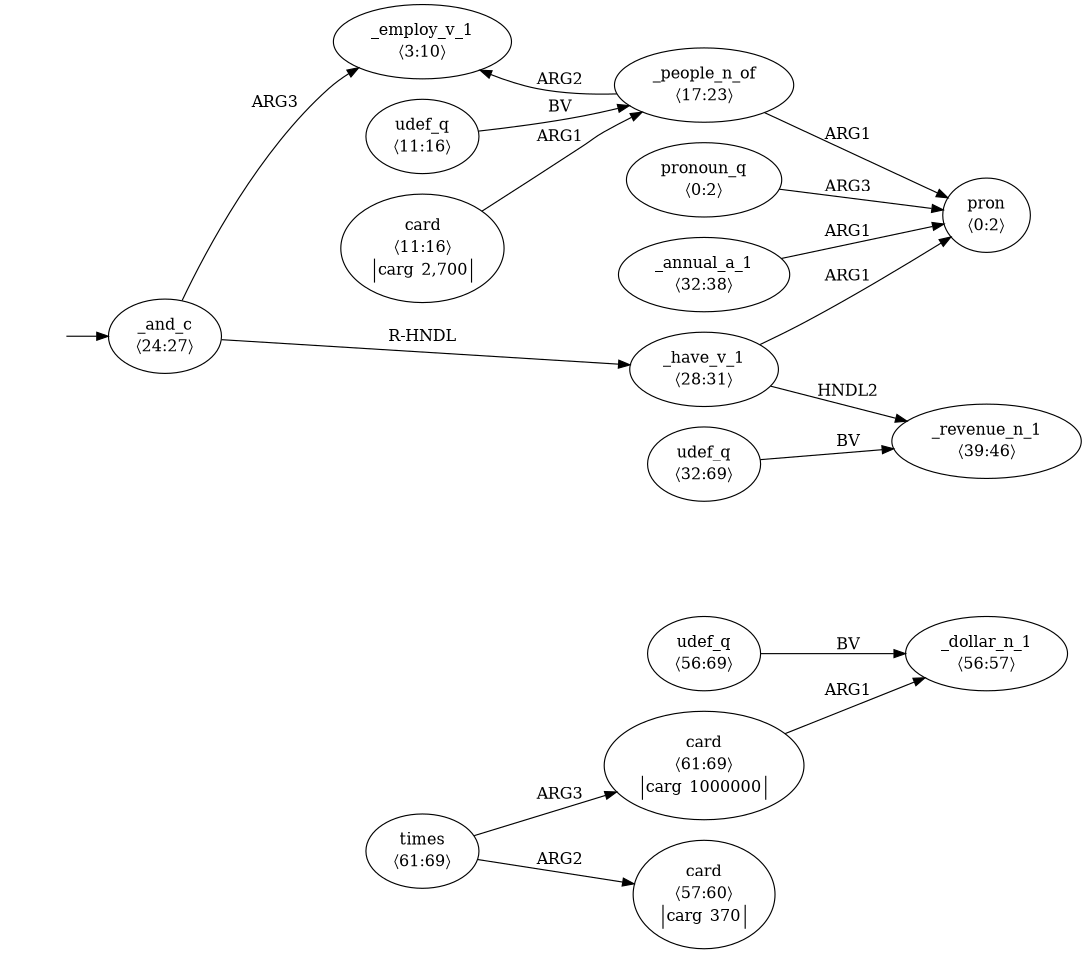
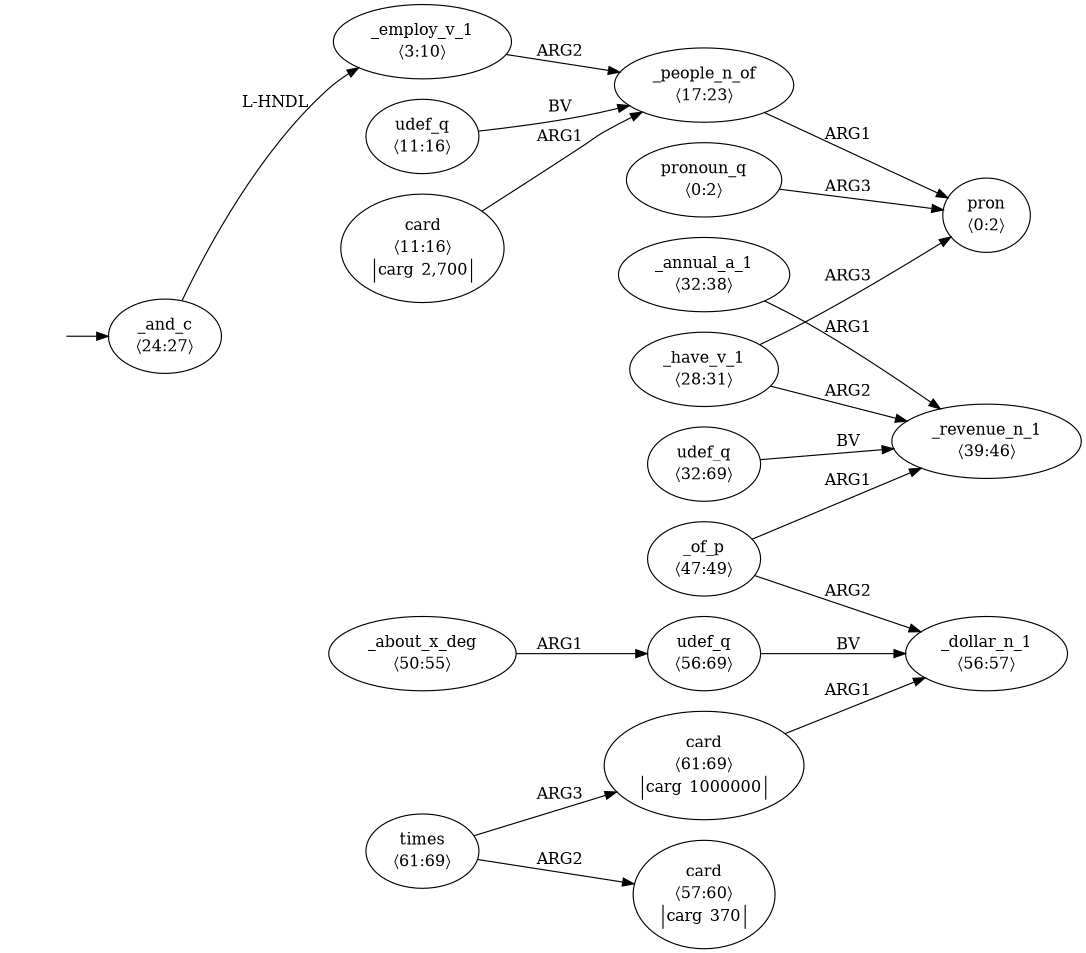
edge "_people_n_of" -> "_employ_v_1": reversed
edge "_and_c" -> "_employ_v_1": label "ARG3" -> "L-HNDL"
edge "_annual_a_1" -> "pron": now "_annual_a_1" -> "_revenue_n_1"
edge "_have_v_1" -> "pron": label "ARG1" -> "ARG3"
edge "_and_c" -> "_have_v_1": removed, label "R-HNDL"
edge "_have_v_1" -> "_revenue_n_1": label "HNDL2" -> "ARG2"
node "_of_p": added
node "_about_x_deg": added
